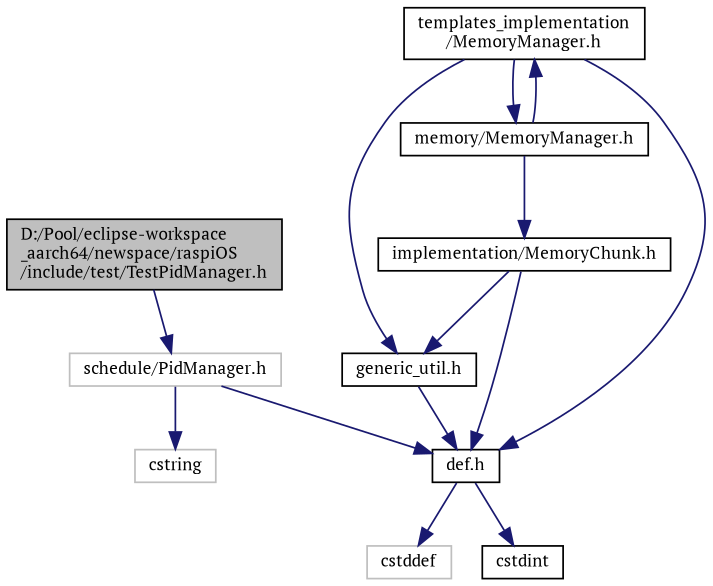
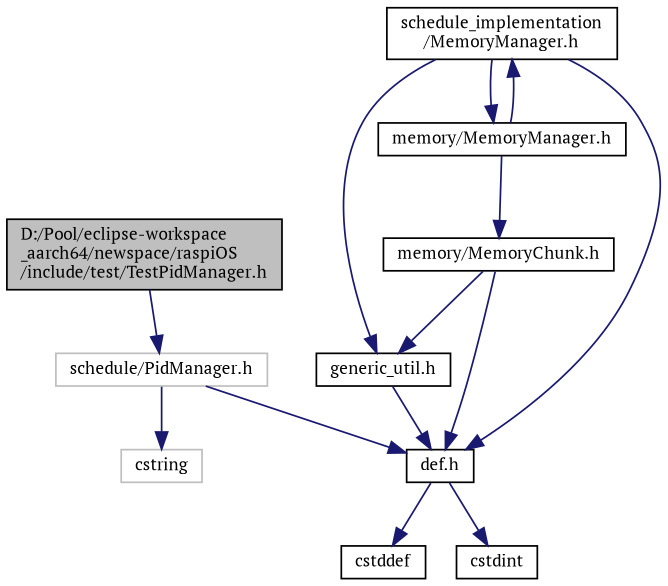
node "templates_implementation /MemoryManager.h": label "templates_implementation /MemoryManager.h" -> "schedule_implementation /MemoryManager.h"
node "implementation/MemoryChunk.h": label "implementation/MemoryChunk.h" -> "memory/MemoryChunk.h"
node "cstddef": color grey75 -> black
